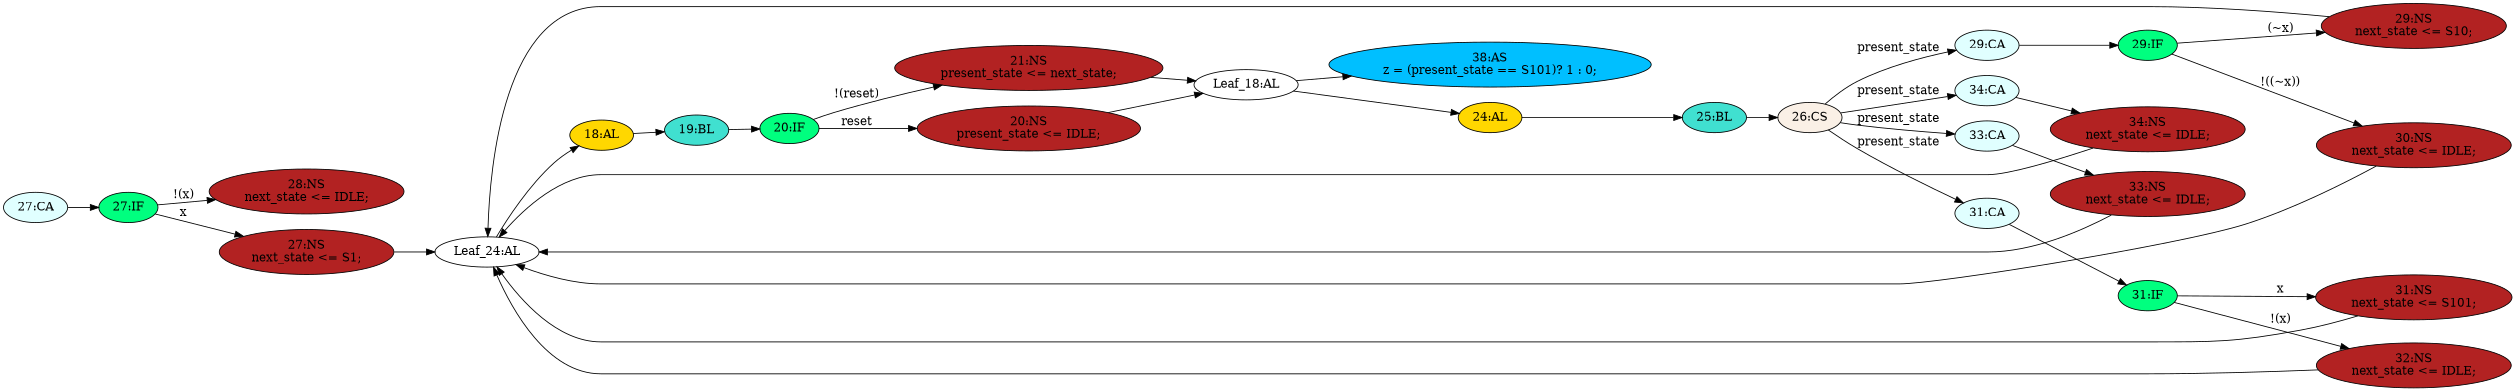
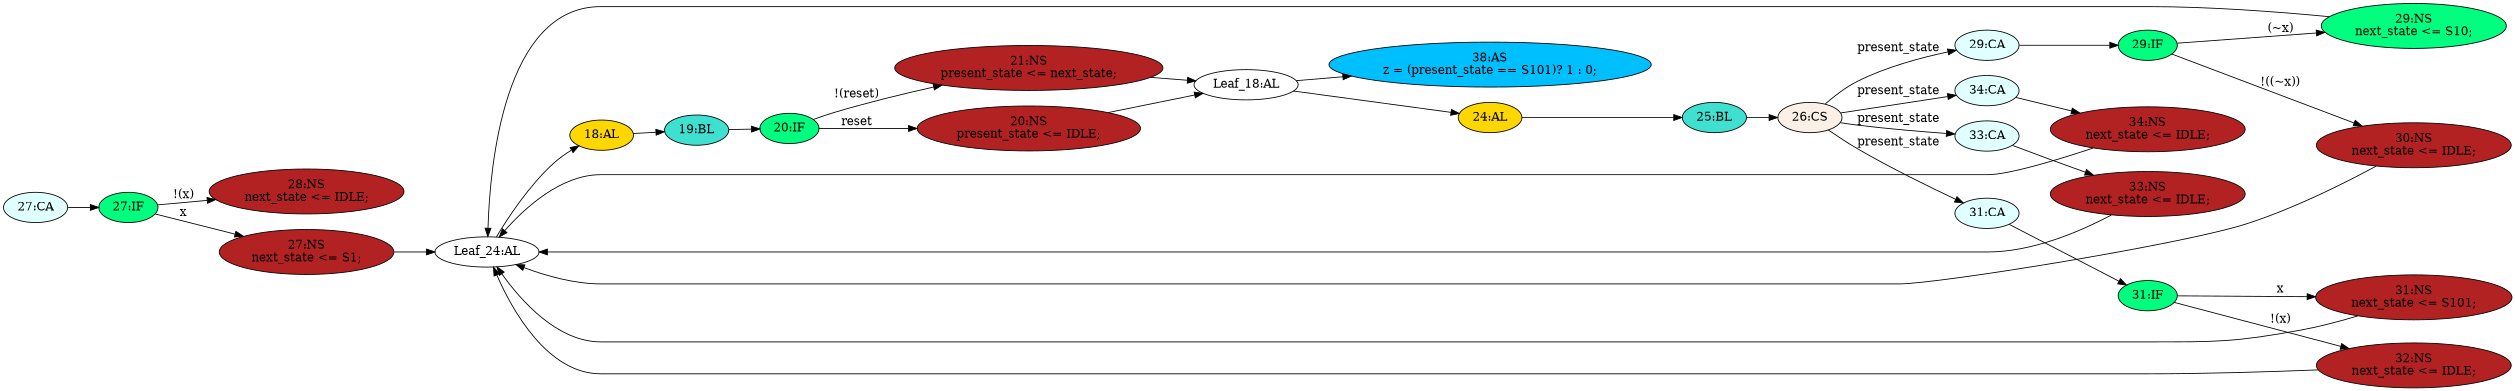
node "29:NS next_state <= S10;": fillcolor firebrick -> springgreen
